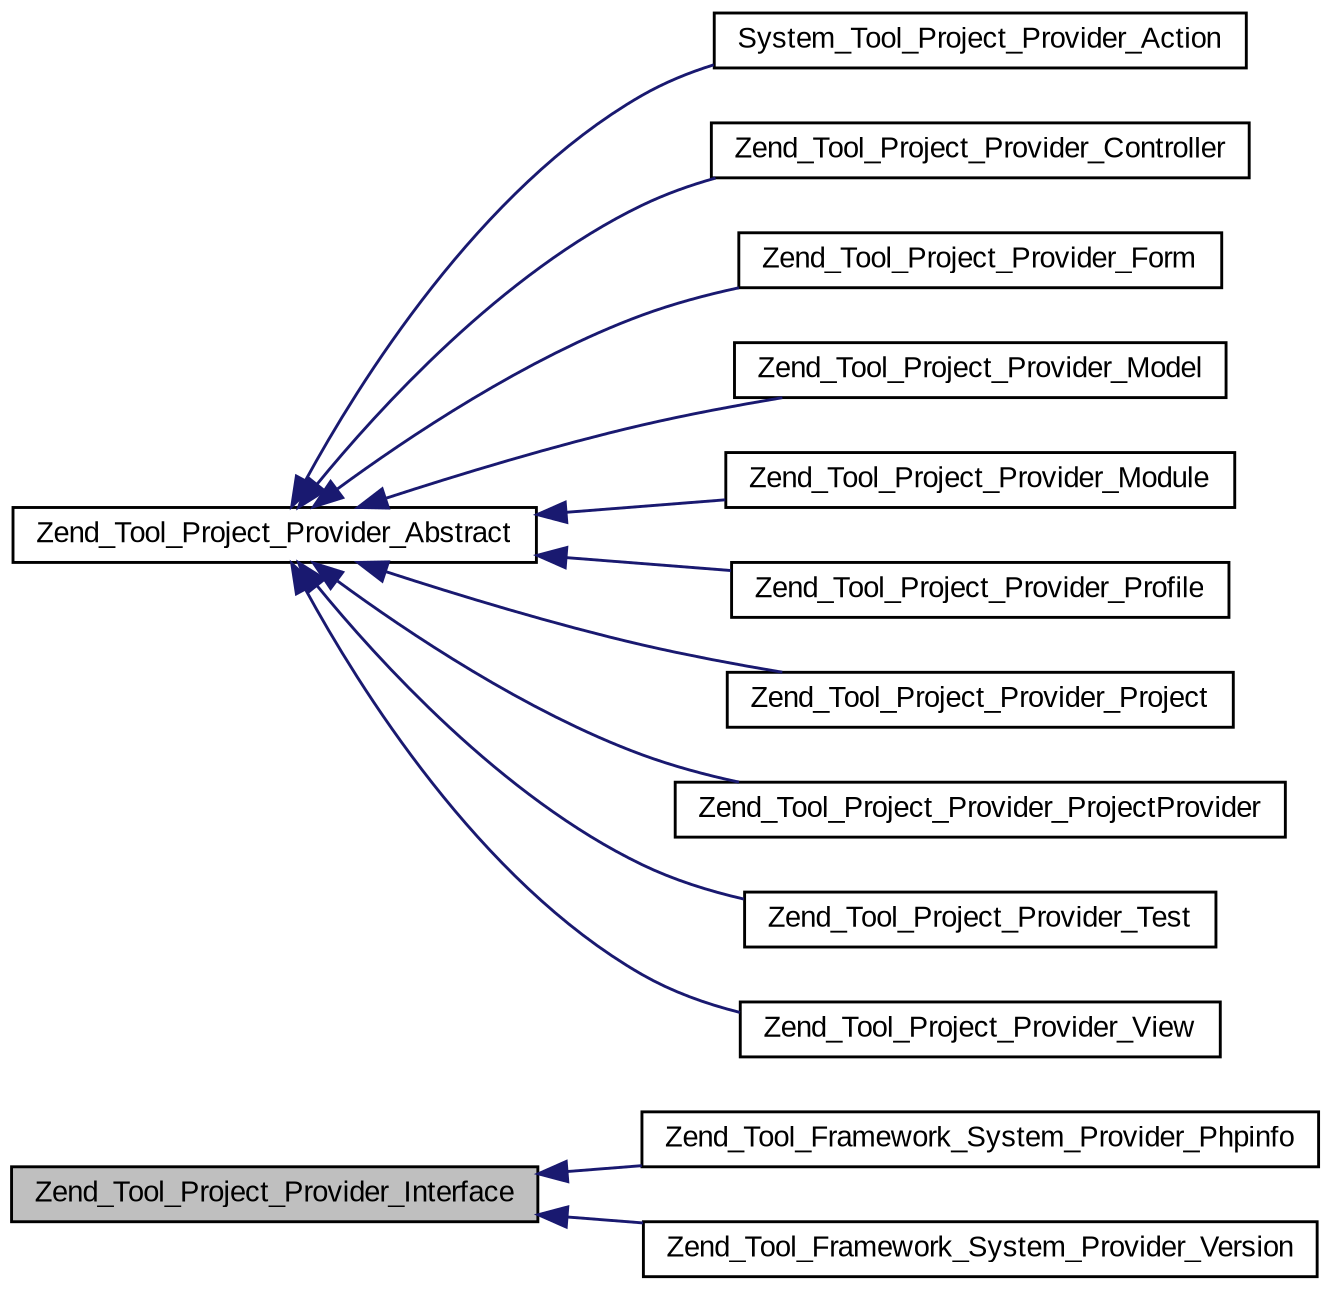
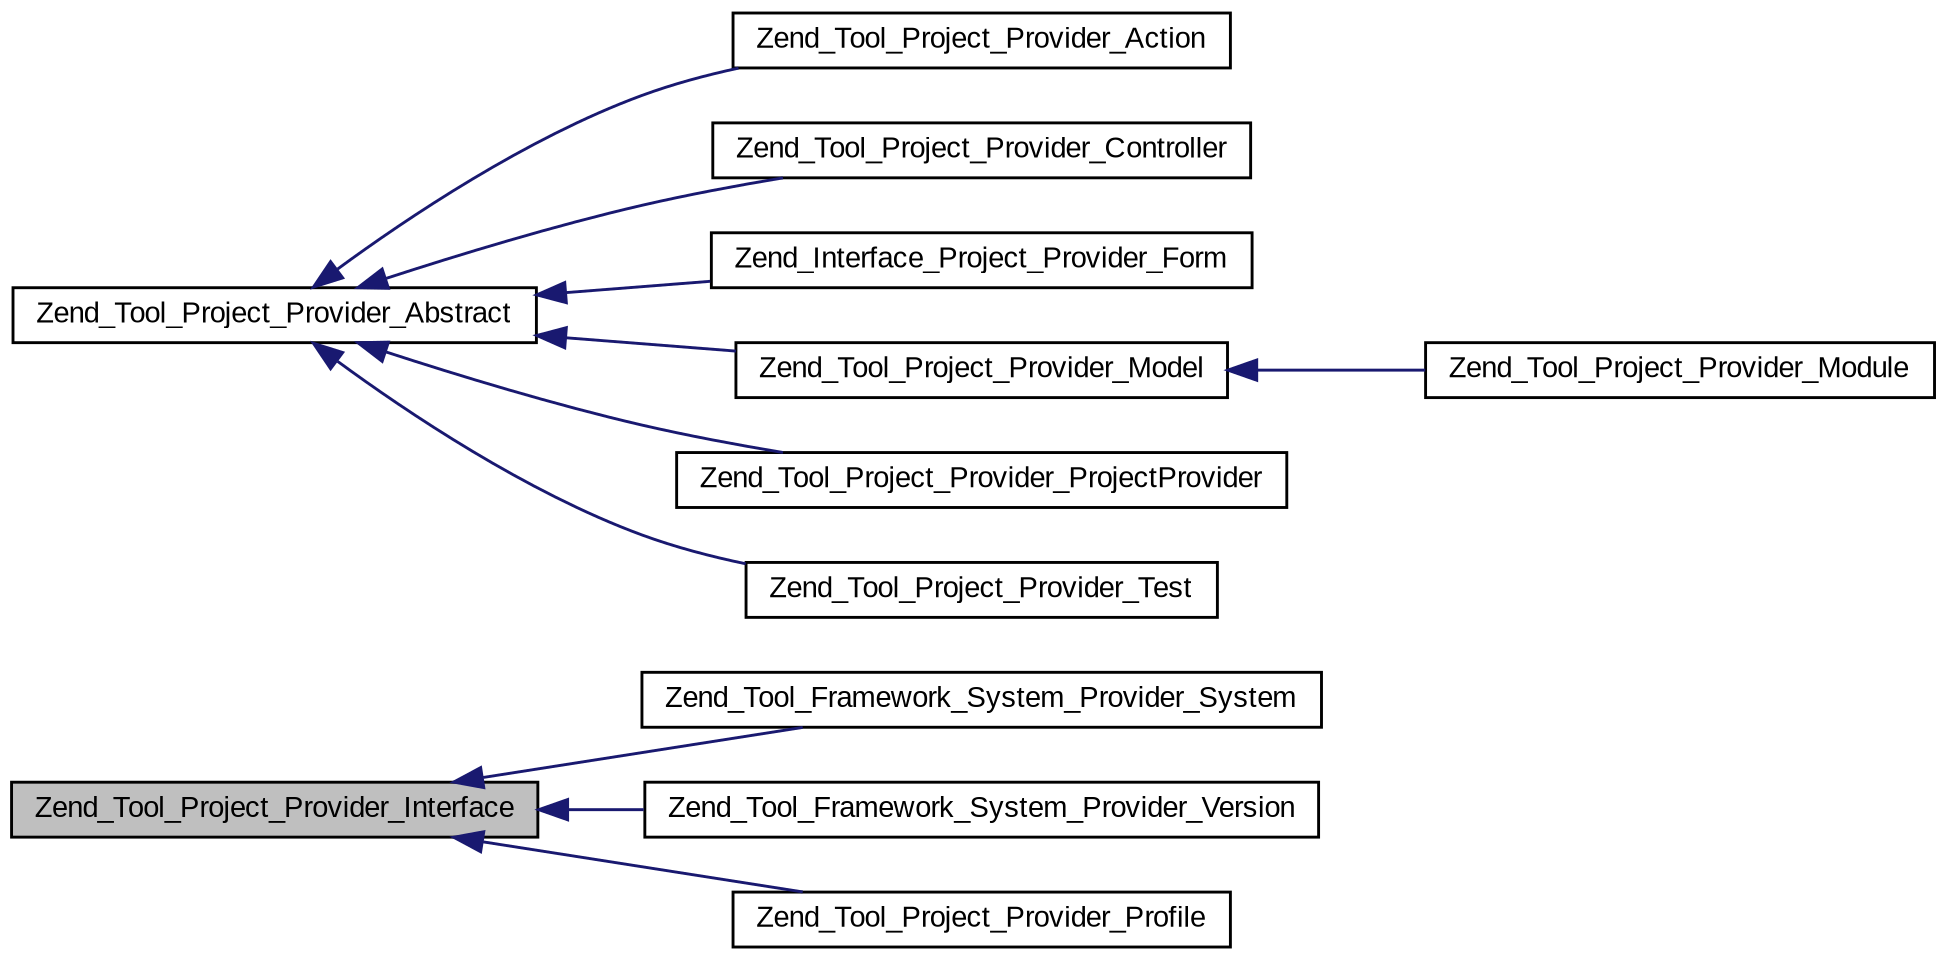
node "System_Tool_Project_Provider_Action": label "System_Tool_Project_Provider_Action" -> "Zend_Tool_Project_Provider_Action"
node "Zend_Tool_Project_Provider_Form": label "Zend_Tool_Project_Provider_Form" -> "Zend_Interface_Project_Provider_Form"
edge "Zend_Tool_Project_Provider_Module" -> "Zend_Tool_Project_Provider_Abstract": now "Zend_Tool_Project_Provider_Module" -> "Zend_Tool_Project_Provider_Model"
edge "Zend_Tool_Project_Provider_Profile" -> "Zend_Tool_Project_Provider_Abstract": now "Zend_Tool_Project_Provider_Profile" -> "Zend_Tool_Project_Provider_Interface"
node "Zend_Tool_Project_Provider_Project": removed
node "Zend_Tool_Project_Provider_View": removed
node "Zend_Tool_Framework_System_Provider_Phpinfo": label "Zend_Tool_Framework_System_Provider_Phpinfo" -> "Zend_Tool_Framework_System_Provider_System"
